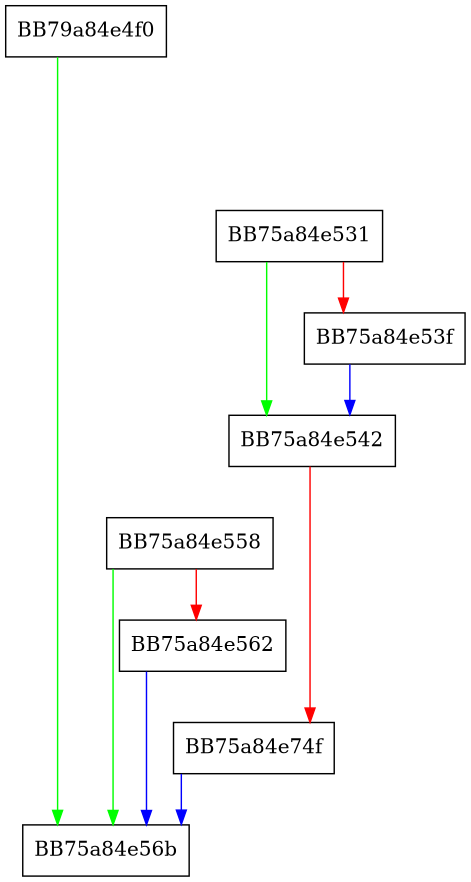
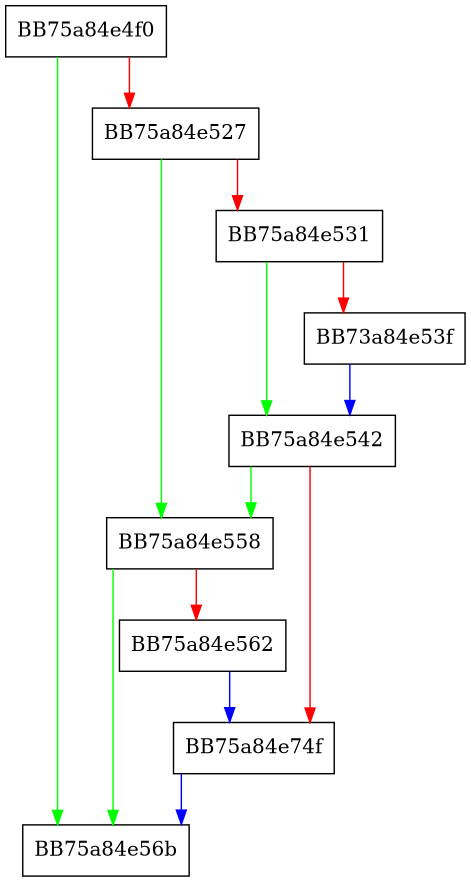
node "BB79a84e4f0": label "BB79a84e4f0" -> "BB75a84e4f0"
node "BB75a84e527": added
node "BB75a84e53f": label "BB75a84e53f" -> "BB73a84e53f"
edge "BB75a84e542" -> "BB75a84e558": added
edge "BB75a84e562" -> "BB75a84e56b": now "BB75a84e562" -> "BB75a84e74f"
